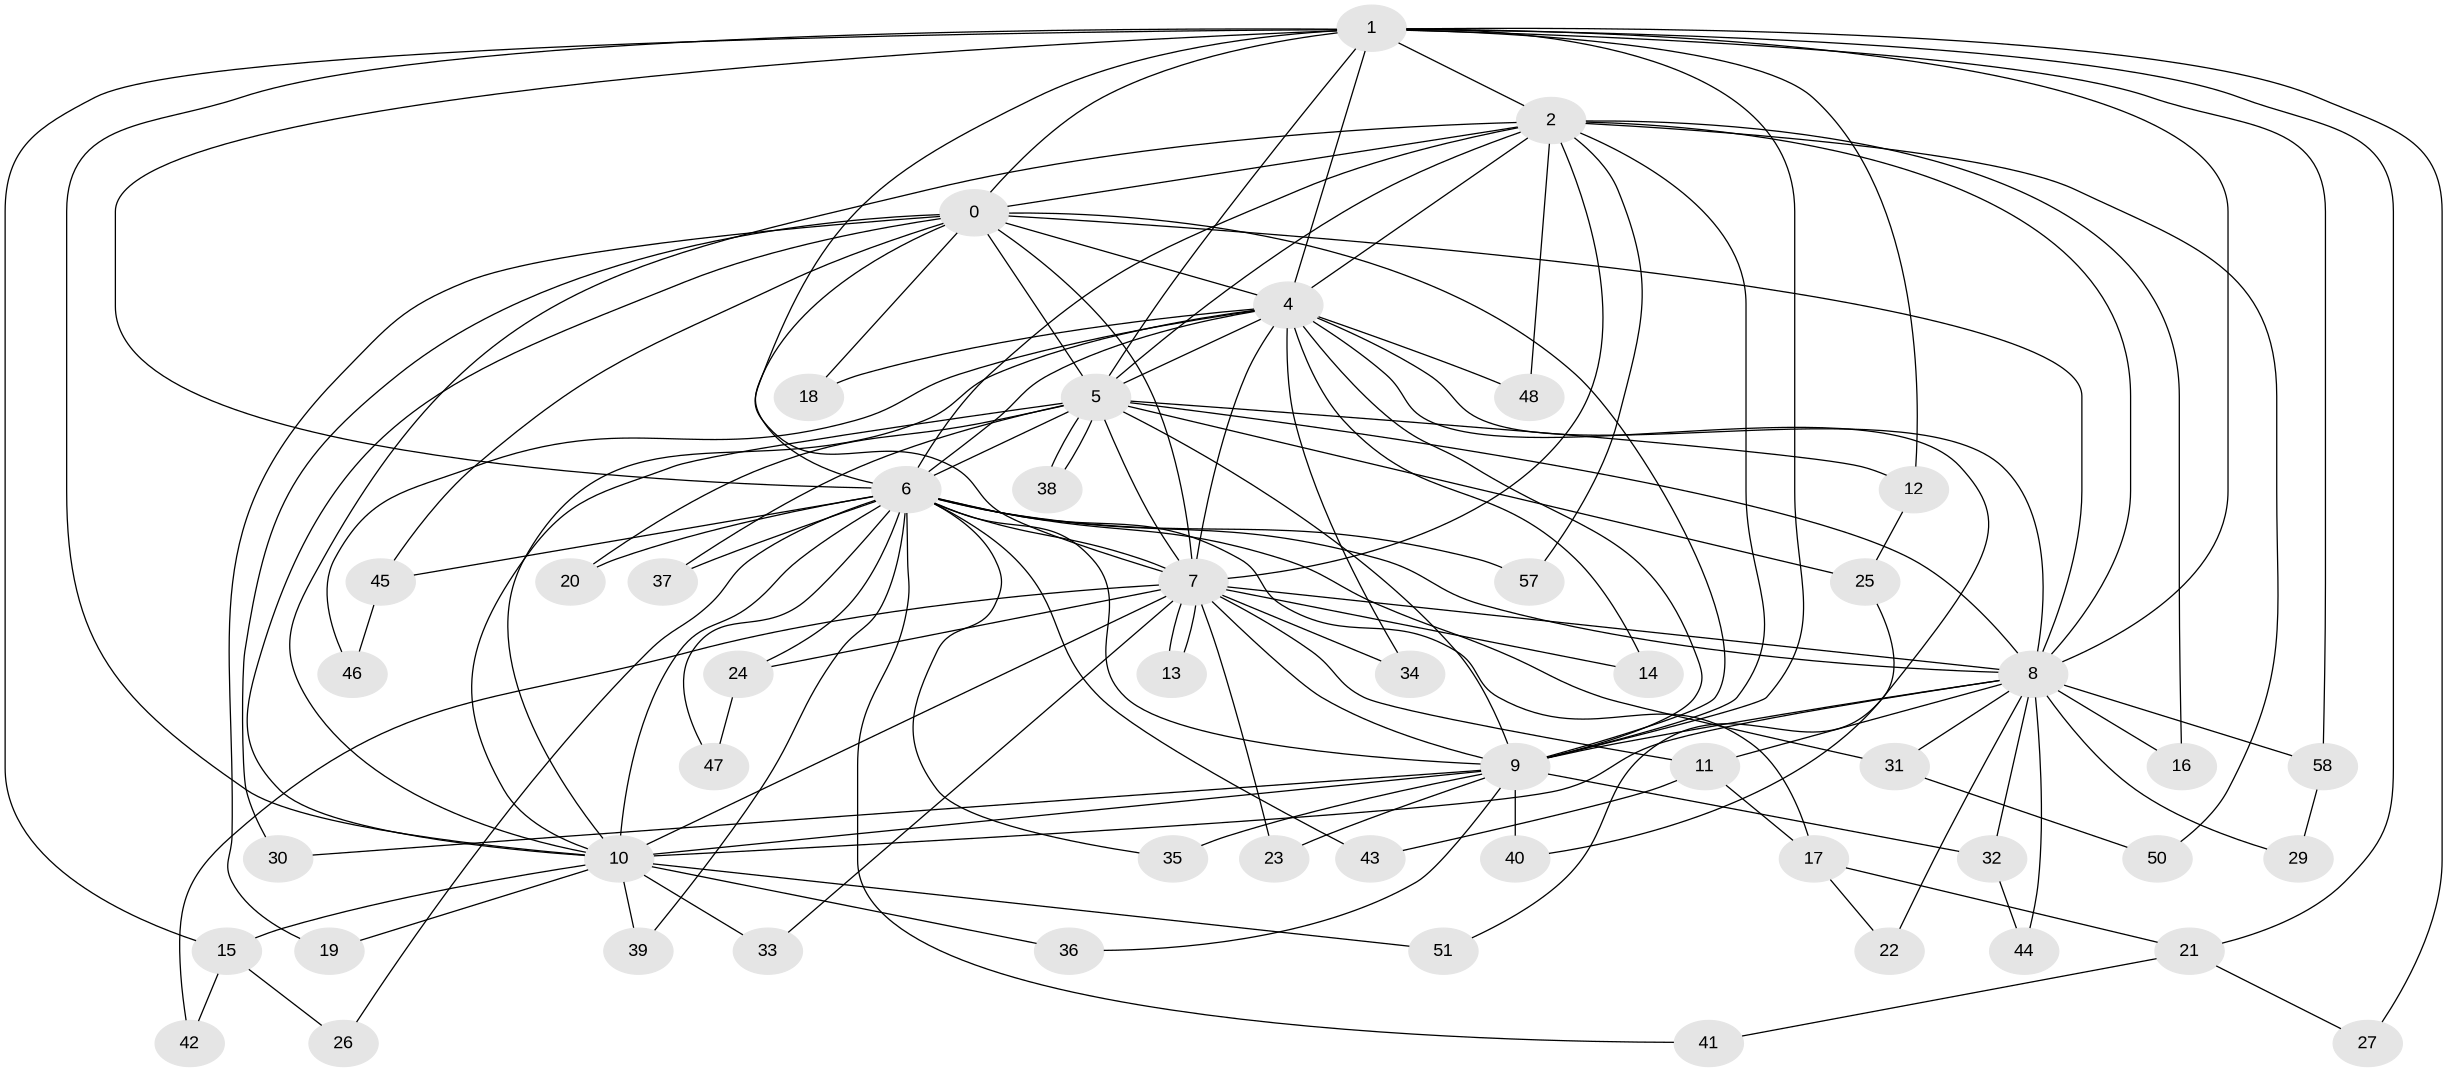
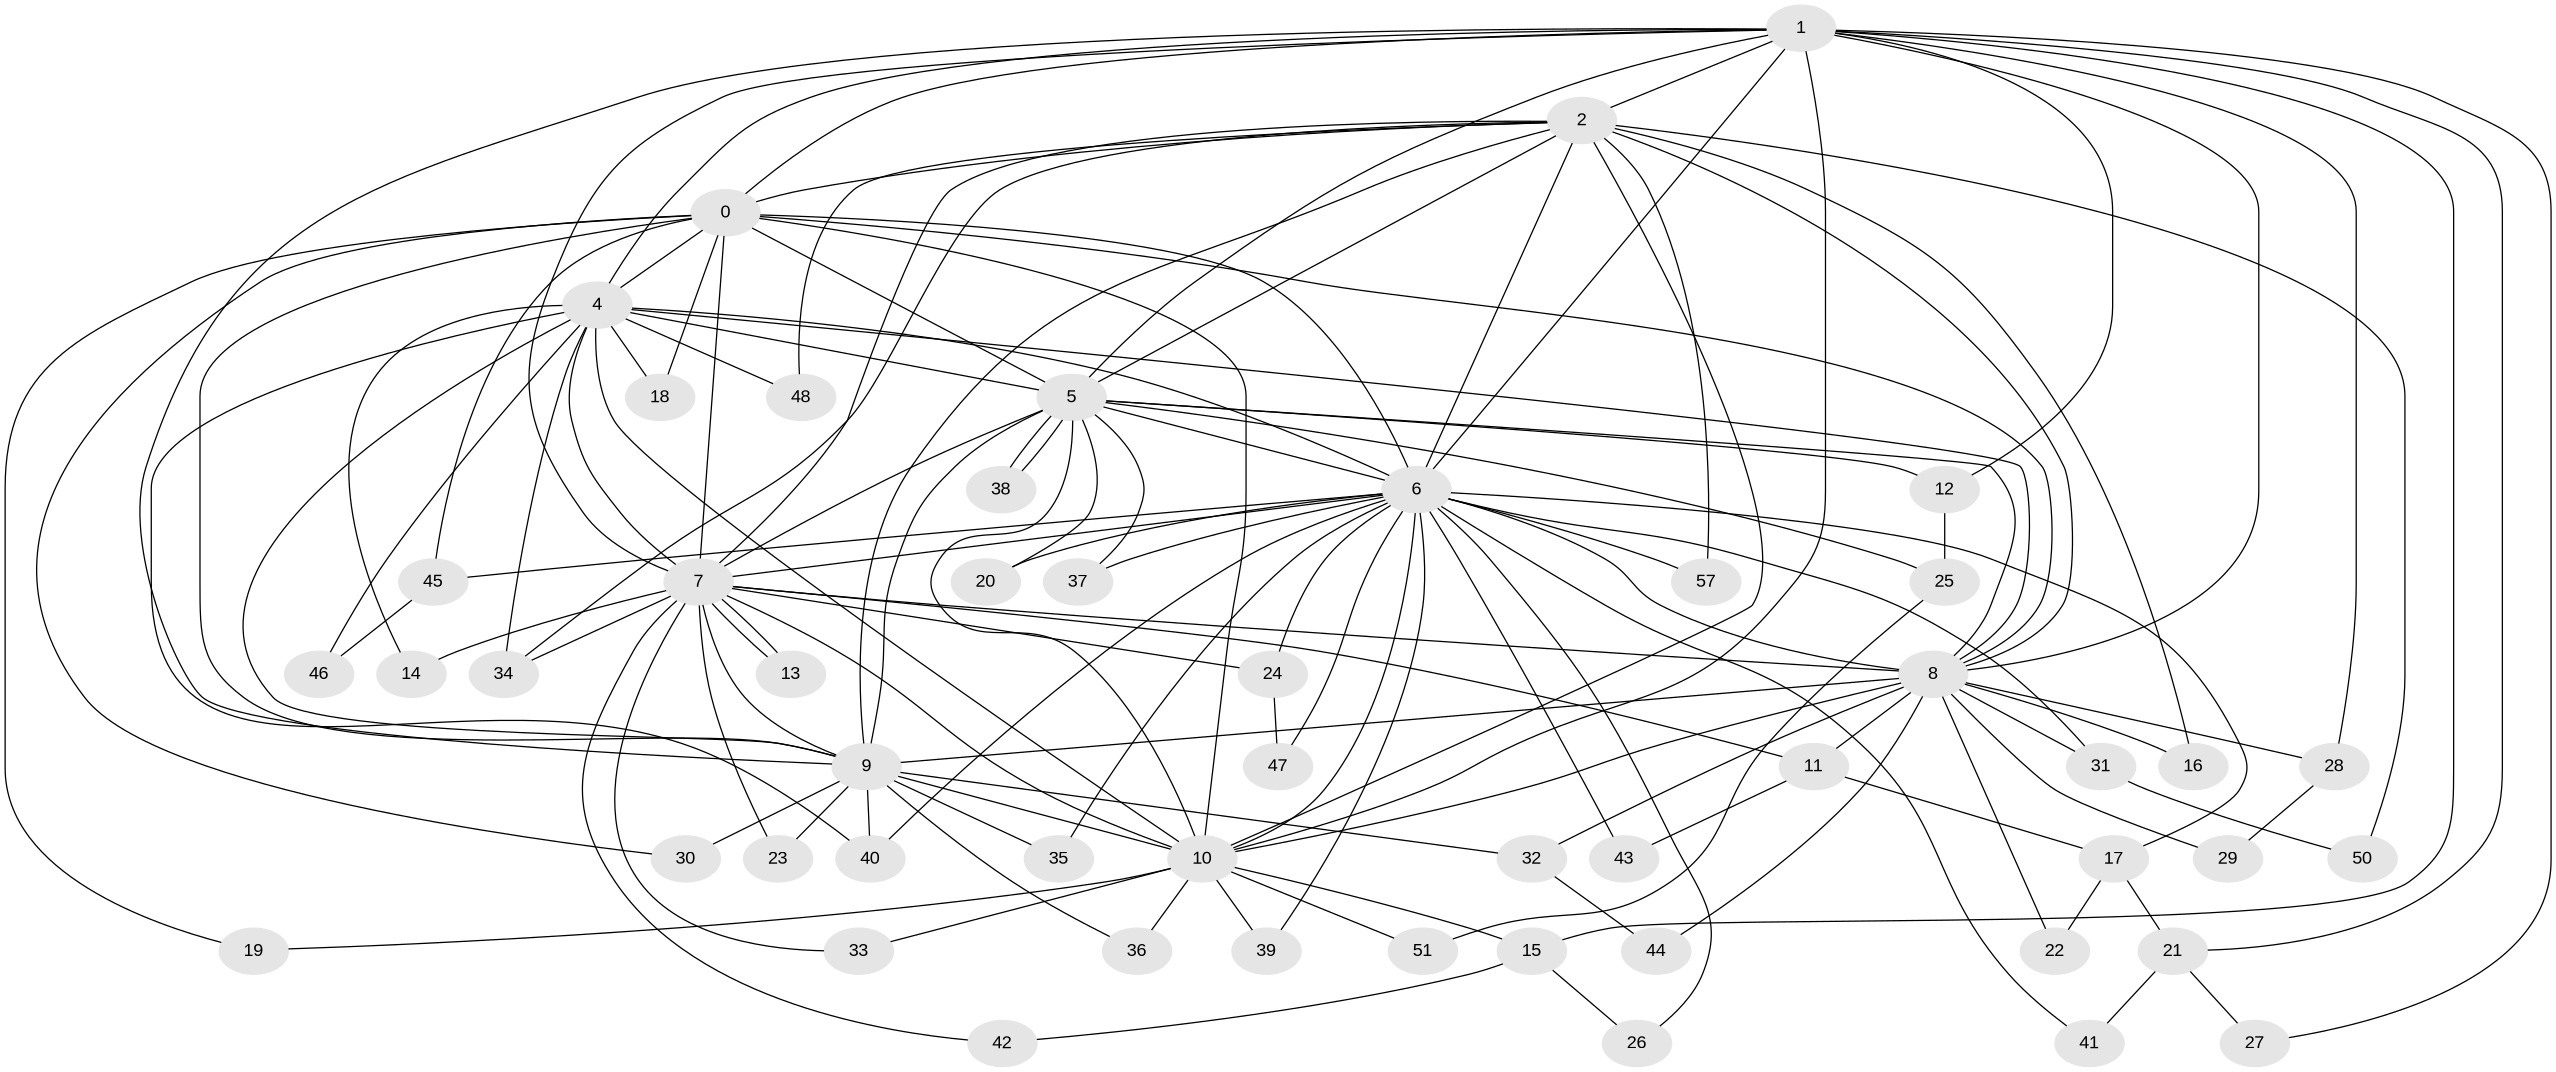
edge "2" -- "4": now "2" -- "34"
edge "6" -- "9": now "6" -- "40"
node "58": label "58" -> "28"
